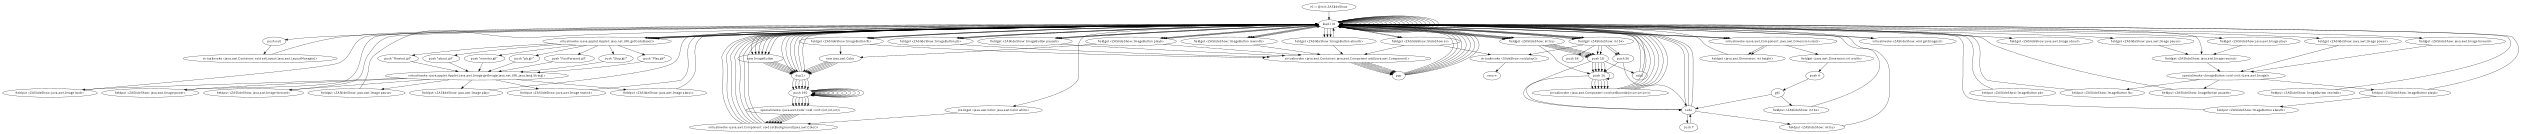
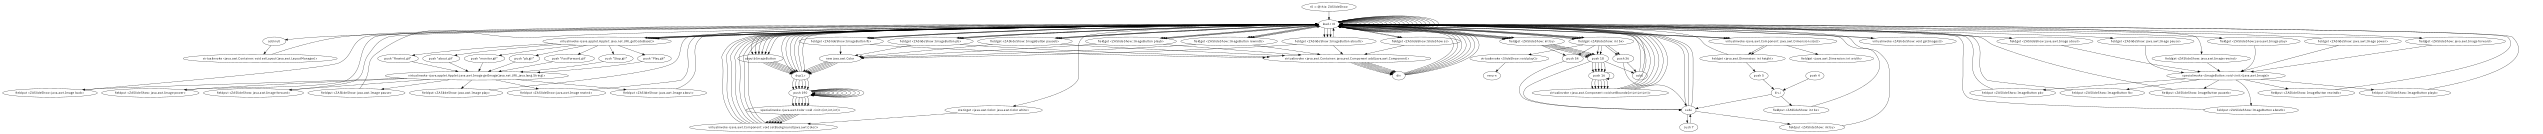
node "r0 := @init: ZASlideShow": label "r0 := @init: ZASlideShow" -> "r0 := @this: ZASlideShow"
edge "load.r r0" -> "fieldget <ZASlideShow: java.awt.Image power>": reversed
node "push null": label "push null" -> "add null"
edge "fieldget <ZASlideShow: SlideShow ss>" -> "virtualinvoke <SlideShow: void play()>": removed
edge "fieldget <ZASlideShow: ImageButton pb>" -> "new java.awt.Color": added
edge "fieldget <ZASlideShow: ImageButton pauseb>" -> "new java.awt.Color": added
edge "fieldget <ZASlideShow: java.awt.Image pause>" -> "fieldget <ZASlideShow: java.awt.Image rewind>": now "fieldget <ZASlideShow: java.awt.Image pause>" -> "specialinvoke <ImageButton: void <init>(java.awt.Image)>"
edge "fieldget <ZASlideShow: java.awt.Image play>" -> "fieldget <ZASlideShow: java.awt.Image rewind>": now "fieldget <ZASlideShow: java.awt.Image play>" -> "specialinvoke <ImageButton: void <init>(java.awt.Image)>"
edge "fieldget <ZASlideShow: ImageButton rewindb>" -> "new java.awt.Color": added
edge "fieldget <ZASlideShow: ImageButton aboutb>" -> "new java.awt.Color": added
node "new ImageButton": label "new ImageButton" -> "aboutb ImageButton"
edge "fieldget <ZASlideShow: java.awt.Image about>" -> "specialinvoke <ImageButton: void <init>(java.awt.Image)>": added
edge "fieldget <ZASlideShow: int by>" -> "push 16": now "fieldget <ZASlideShow: int by>" -> "push 54"
edge "push 36" -> "push 16": now "push 36" -> "add.i"
edge "fieldget <java.awt.Dimension: int width>" -> "push 4": removed
node "pop": label "pop" -> "div"
node "push 5": added
edge "specialinvoke <ImageButton: void <init>(java.awt.Image)>" -> "fieldput <ZASlideShow: ImageButton pb>": added
edge "specialinvoke <ImageButton: void <init>(java.awt.Image)>" -> "fieldput <ZASlideShow: ImageButton rewindb>": added
node "gif.i": label "gif.i" -> "div.i"
edge "push 16" -> "sub.i": now "push 54" -> "sub.i"
edge "fieldput <ZASlideShow: ImageButton playb>" -> "fieldput <ZASlideShow: ImageButton aboutb>": now "specialinvoke <ImageButton: void <init>(java.awt.Image)>" -> "fieldput <ZASlideShow: ImageButton aboutb>"
